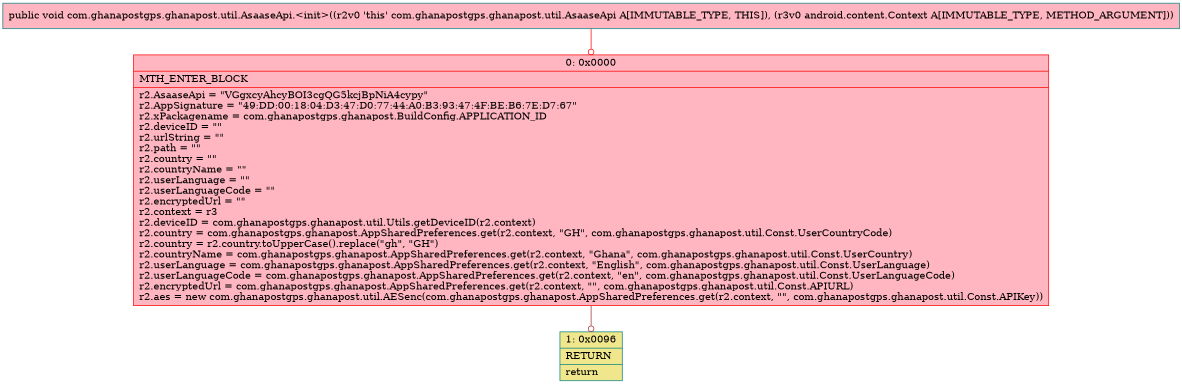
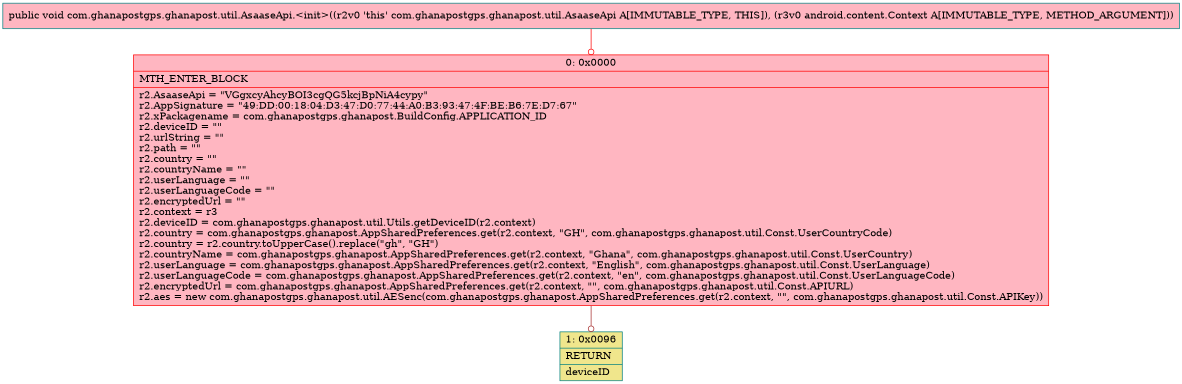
node "1: 0x0096": text "return" -> "deviceID"
